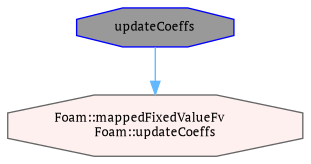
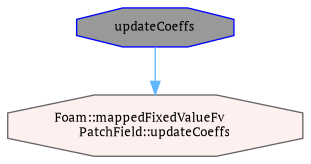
node "Foam::mappedFixedValueFv Foam::updateCoeffs": label "Foam::mappedFixedValueFv Foam::updateCoeffs" -> "Foam::mappedFixedValueFv PatchField::updateCoeffs"
